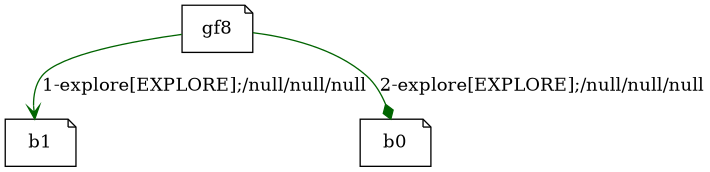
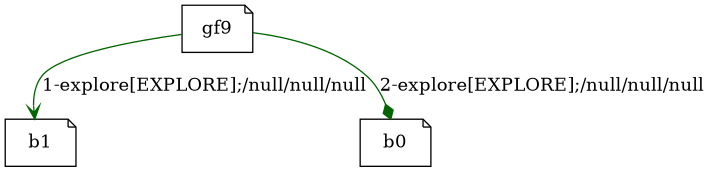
node "gf8": label "gf8" -> "gf9"
